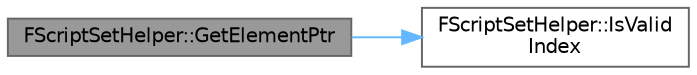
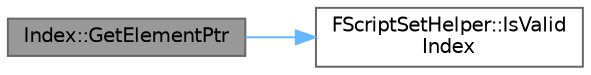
node "FScriptSetHelper::GetElementPtr": label "FScriptSetHelper::GetElementPtr" -> "Index::GetElementPtr"
